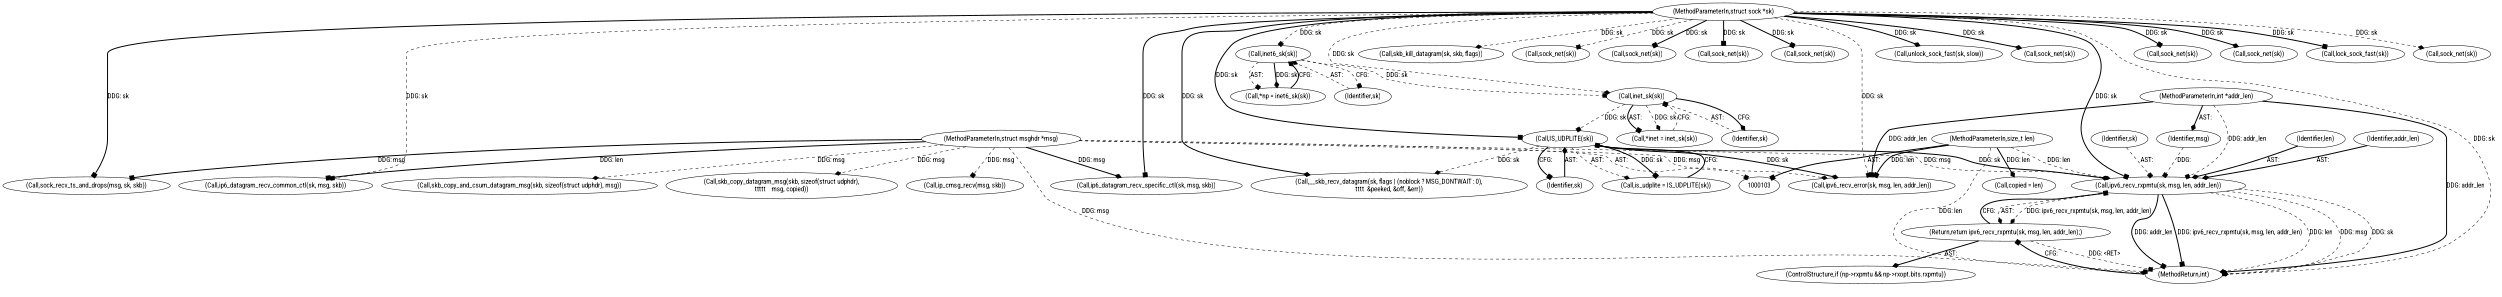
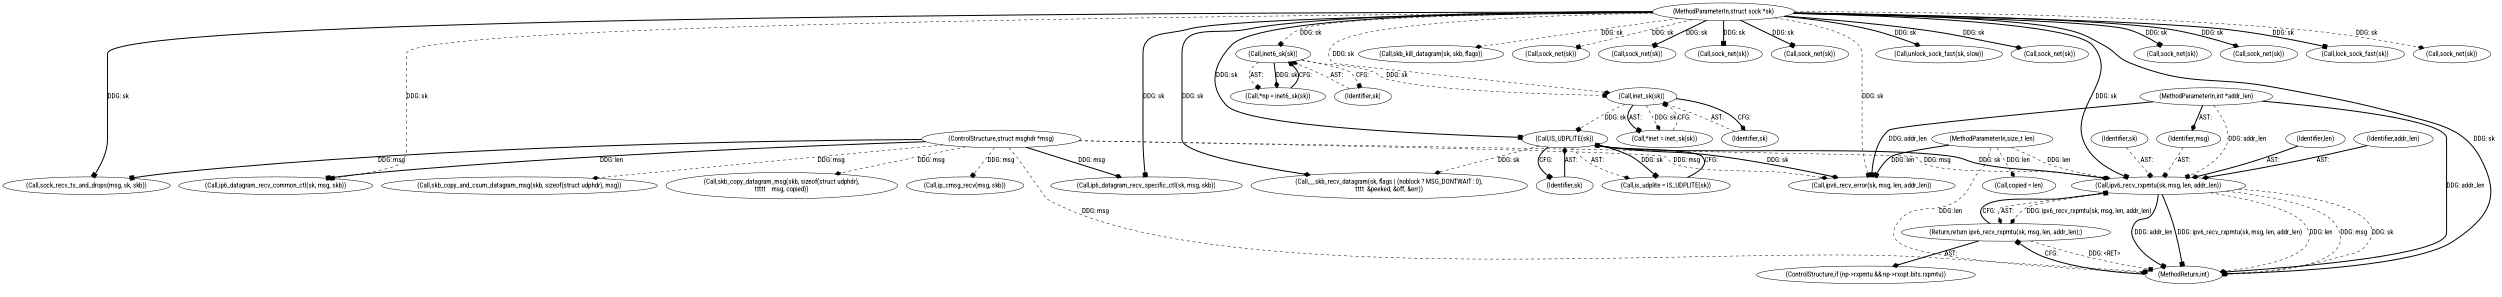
edge "(MethodParameterIn,struct sock *sk)" -> "(MethodReturn,int)": style dashed -> bold
node "(MethodParameterIn,struct msghdr *msg)": label "(MethodParameterIn,struct msghdr *msg)" -> "(ControlStructure,struct msghdr *msg)"
edge "(MethodParameterIn,size_t len)" -> "(Call,copied = len)": style bold -> dashed
edge "(Identifier,msg)" -> "(Call,ipv6_recv_rxpmtu(sk, msg, len, addr_len))": label "DDG: " -> "AST: "
node "1000103": removed
